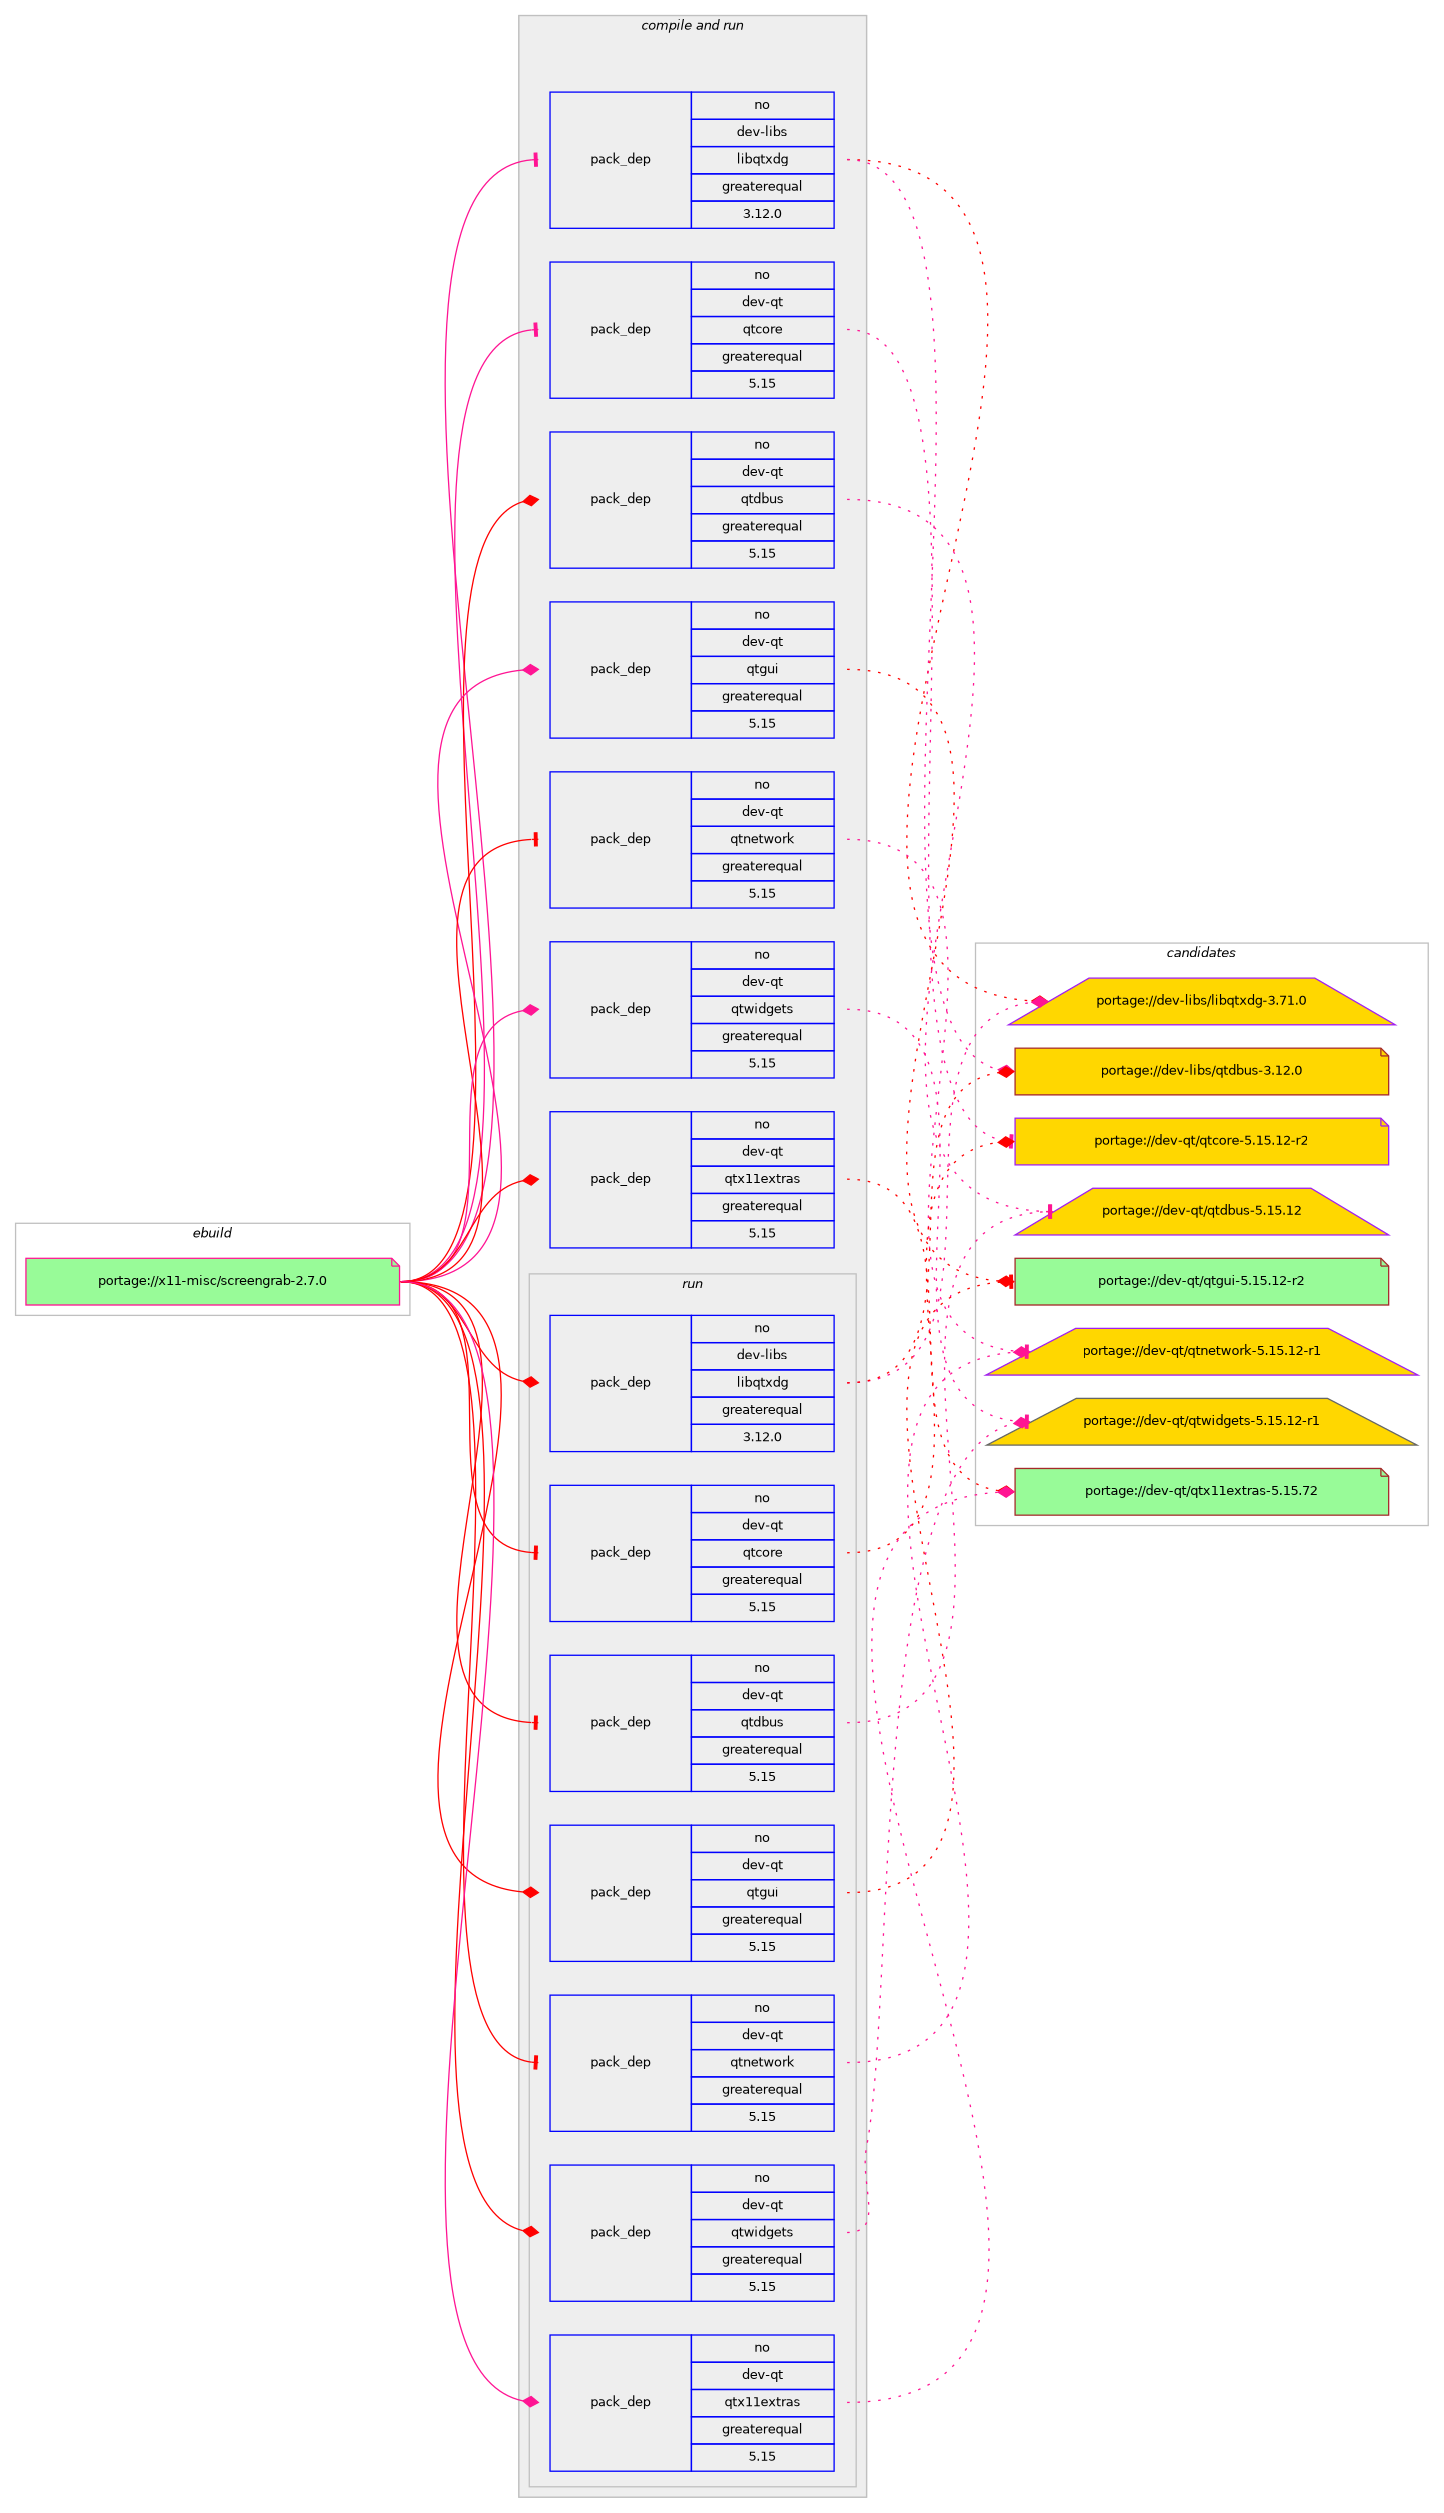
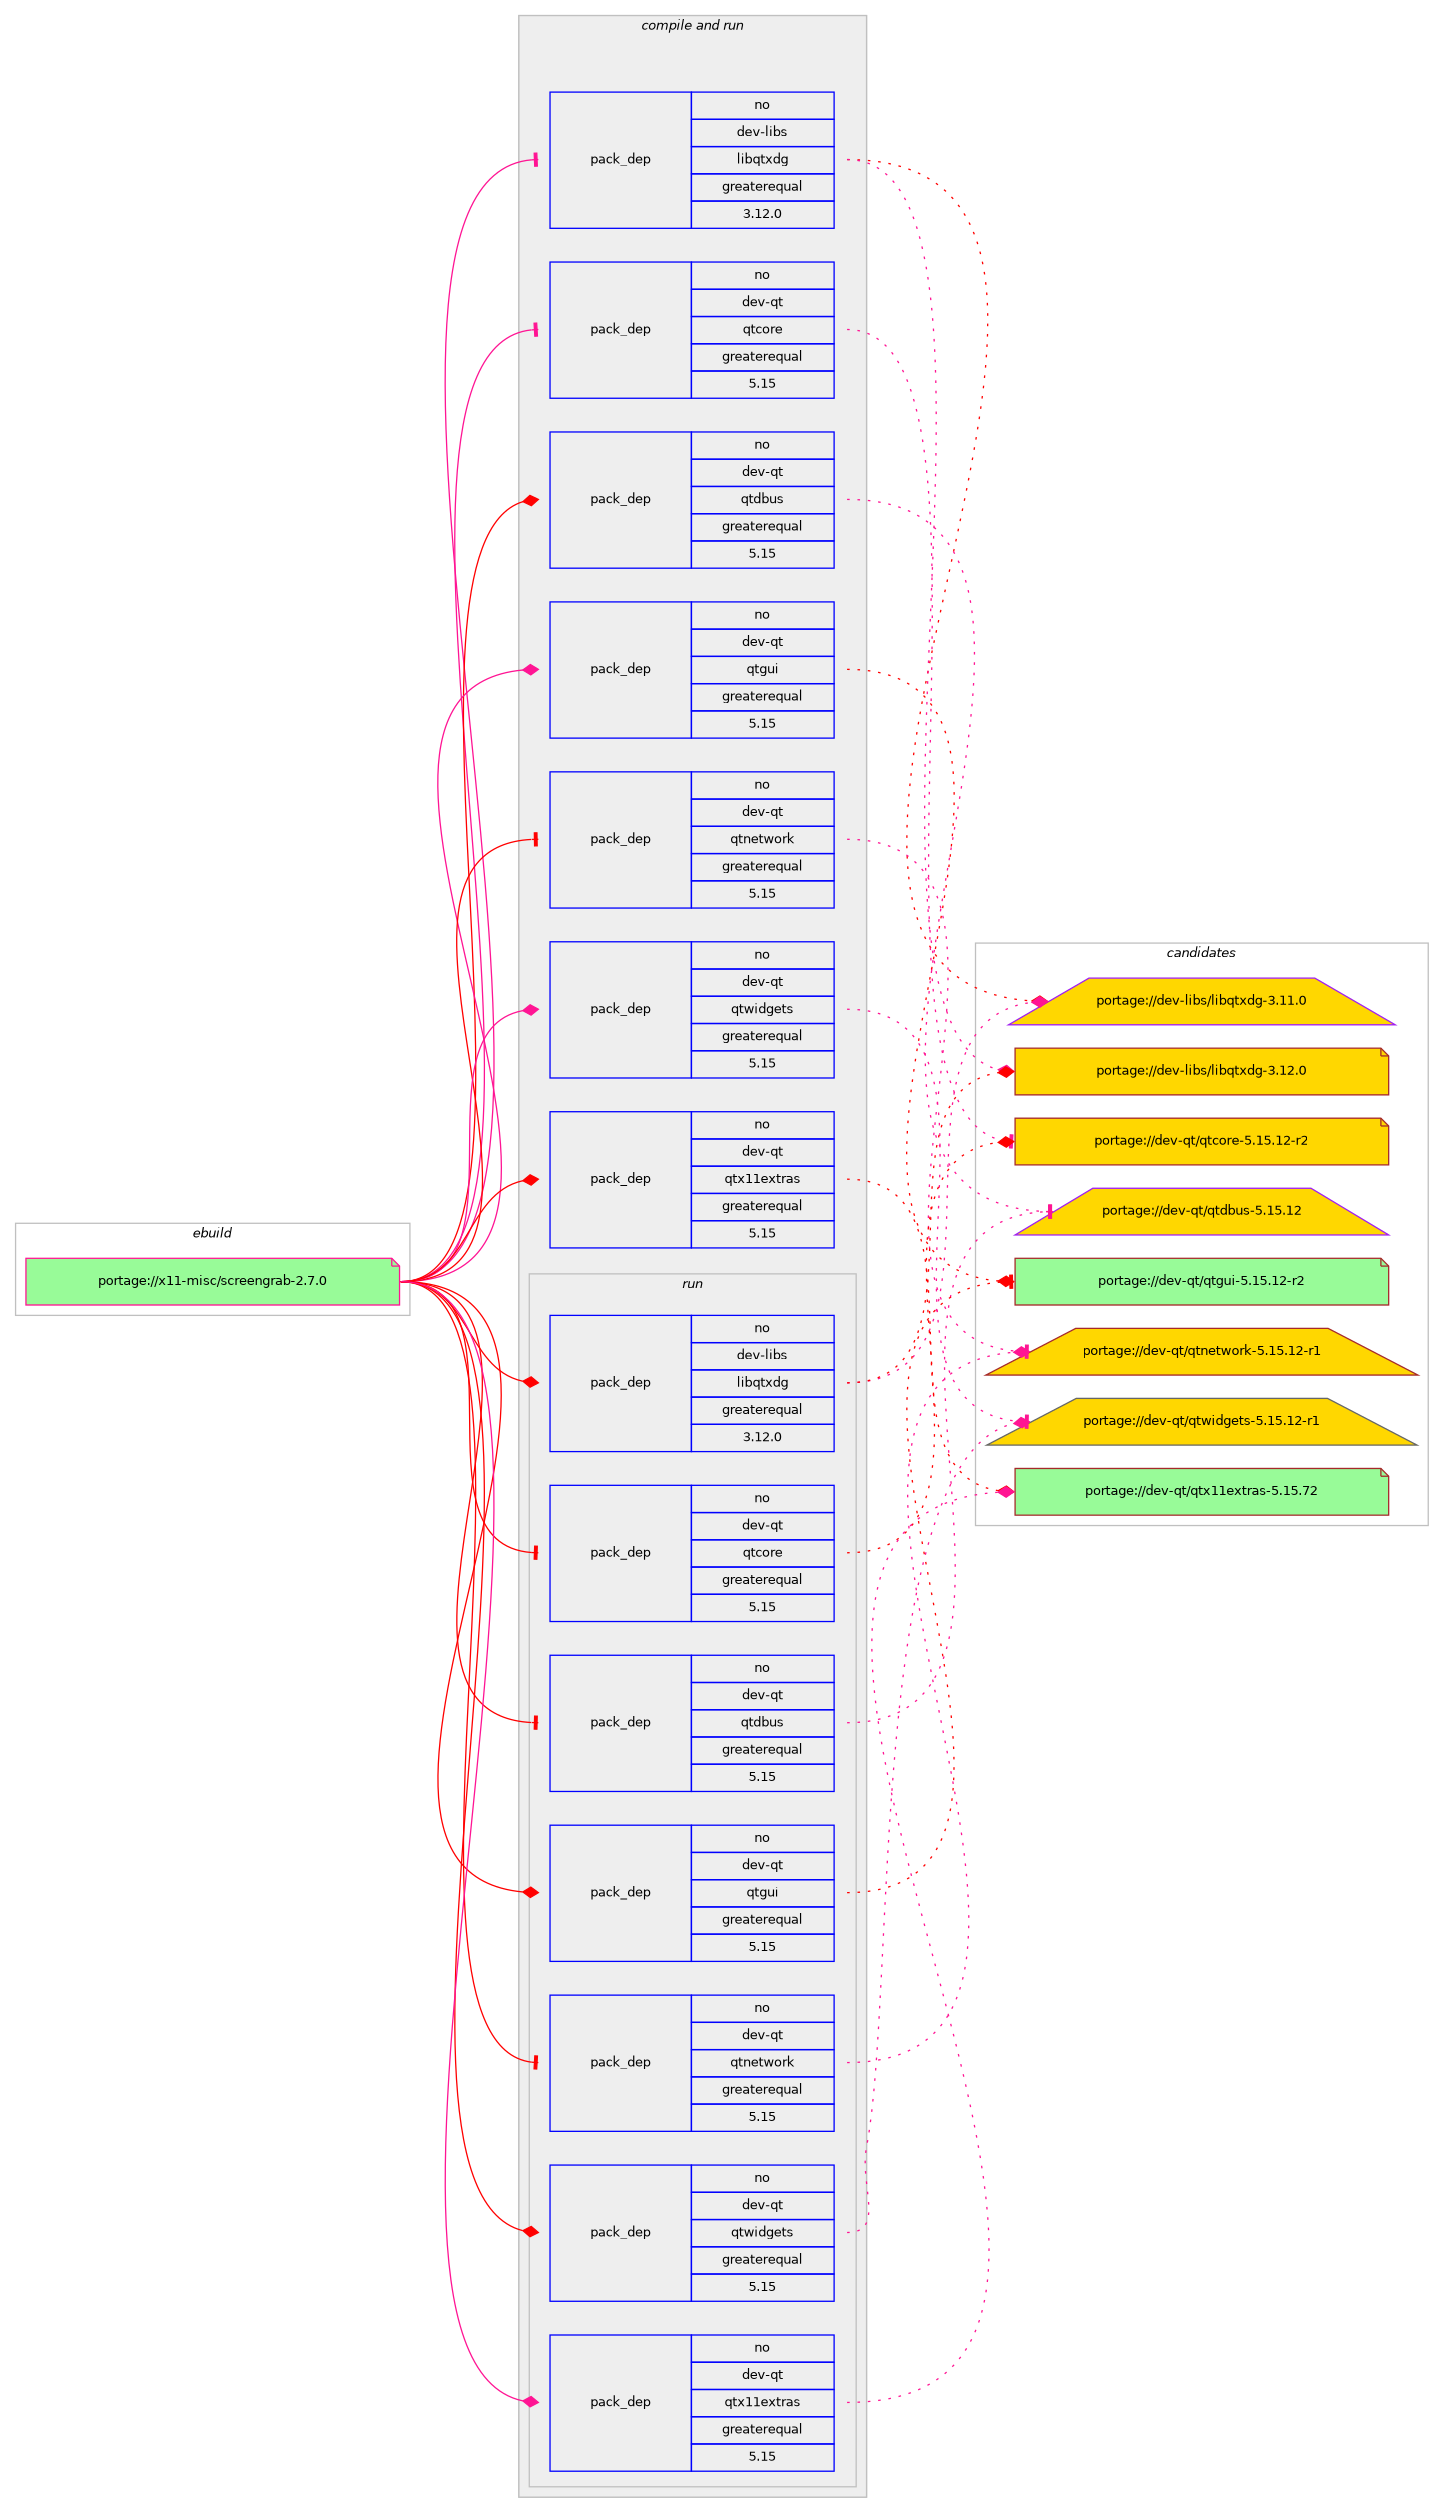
node "portage://dev-libs/libqtxdg-3.71.0": label "portage://dev-libs/libqtxdg-3.71.0" -> "portage://dev-libs/libqtxdg-3.11.0"
node "portage://dev-libs/qtdbus-3.12.0": label "portage://dev-libs/qtdbus-3.12.0" -> "portage://dev-libs/libqtxdg-3.12.0"
node "portage://dev-qt/qtcore-5.15.12-r2": color purple -> brown
node "portage://dev-qt/qtnetwork-5.15.12-r1": color purple -> brown
